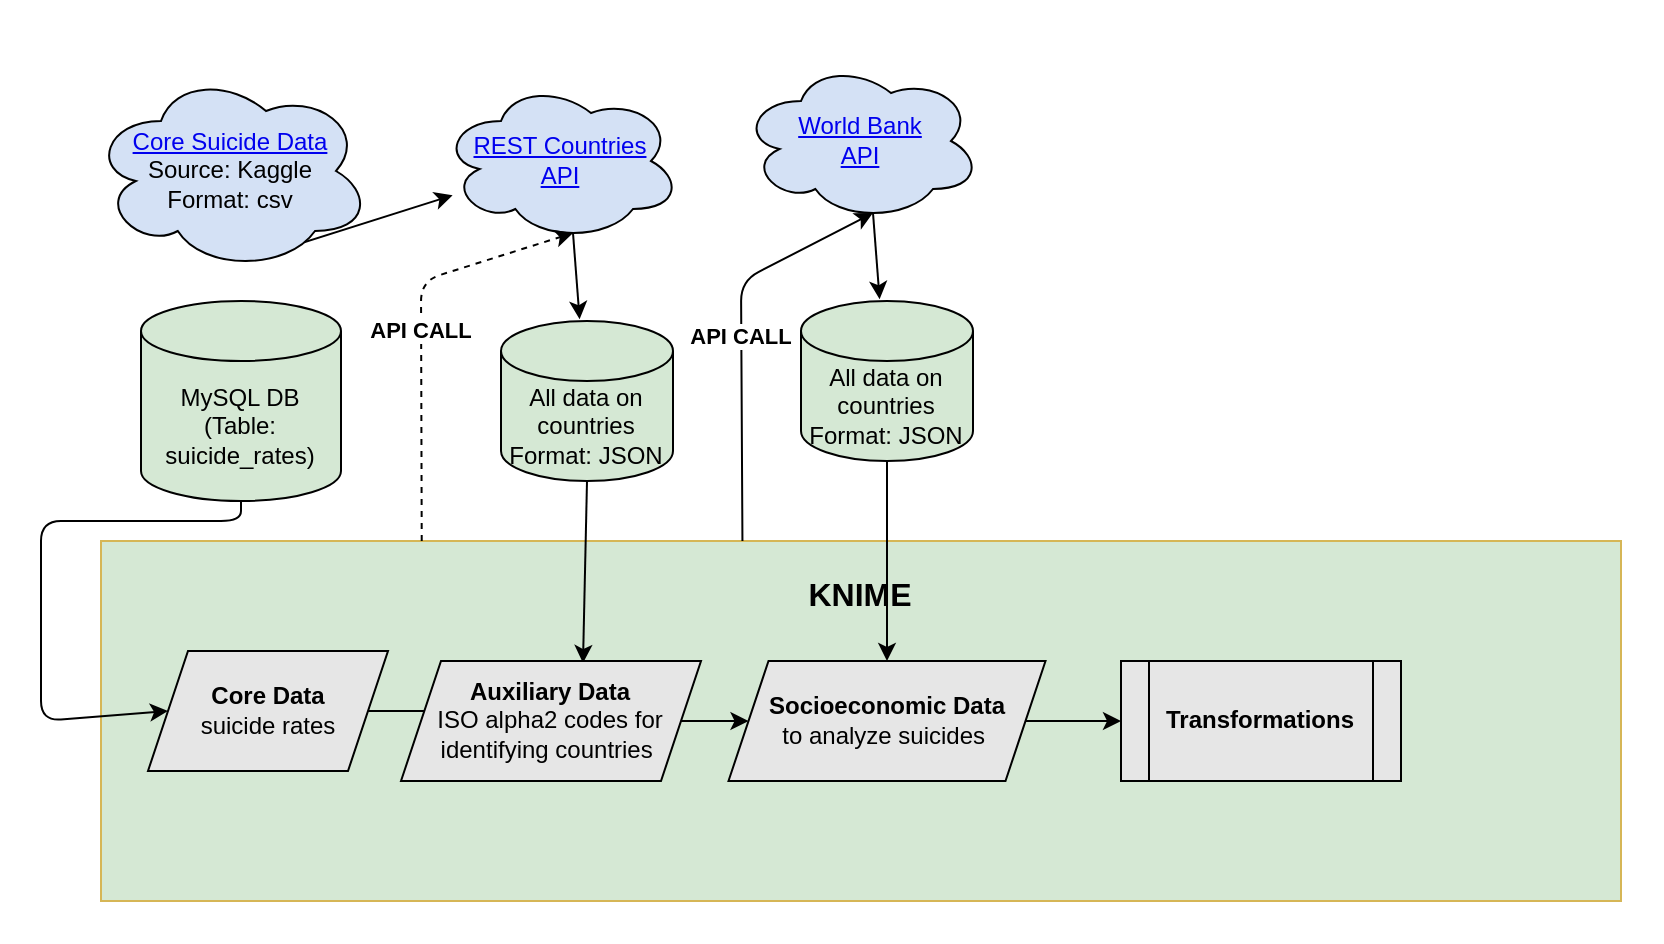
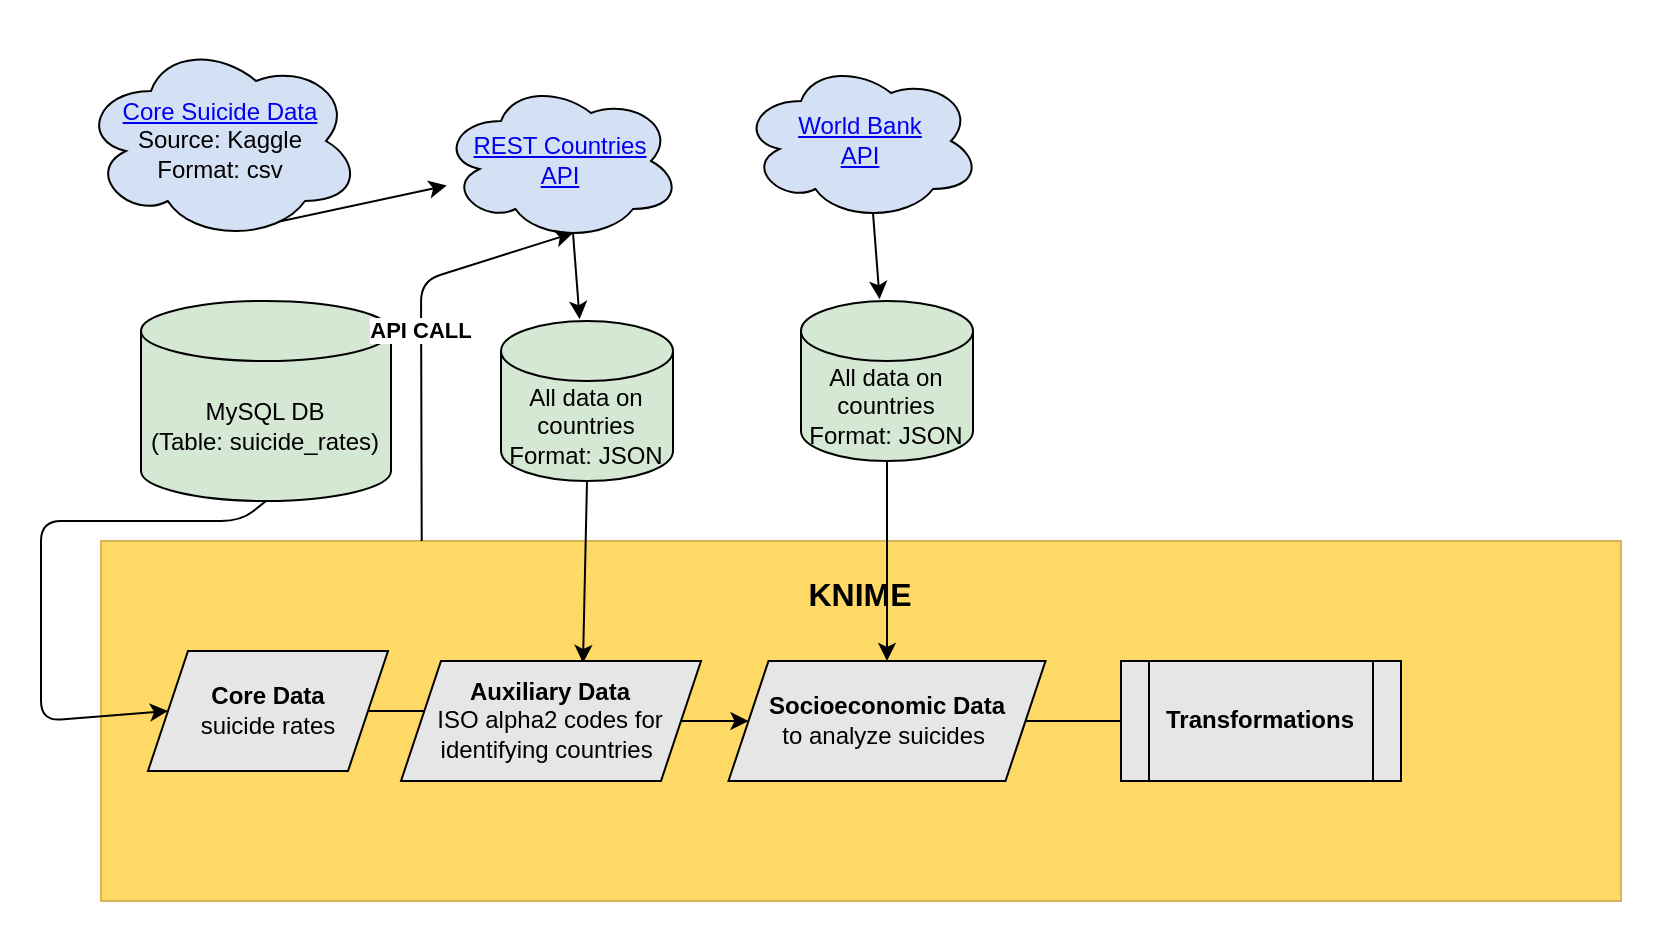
node "Core Suicide Data Source: Kaggle Format: csv": moved (231, 171) -> (221, 141)
edge "KNIME" -> "World Bank API": removed, label "API CALL"
node "MySQL DB (Table: suicide_rates)": size 200x200 -> 250x200
edge "KNIME" -> "REST Countries API": style dashed -> solid
node "KNIME": fillcolor #d5e8d4 -> #ffd966
edge "Socioeconomic Data to analyze suicides" -> "Transformations": arrowhead classic -> none
